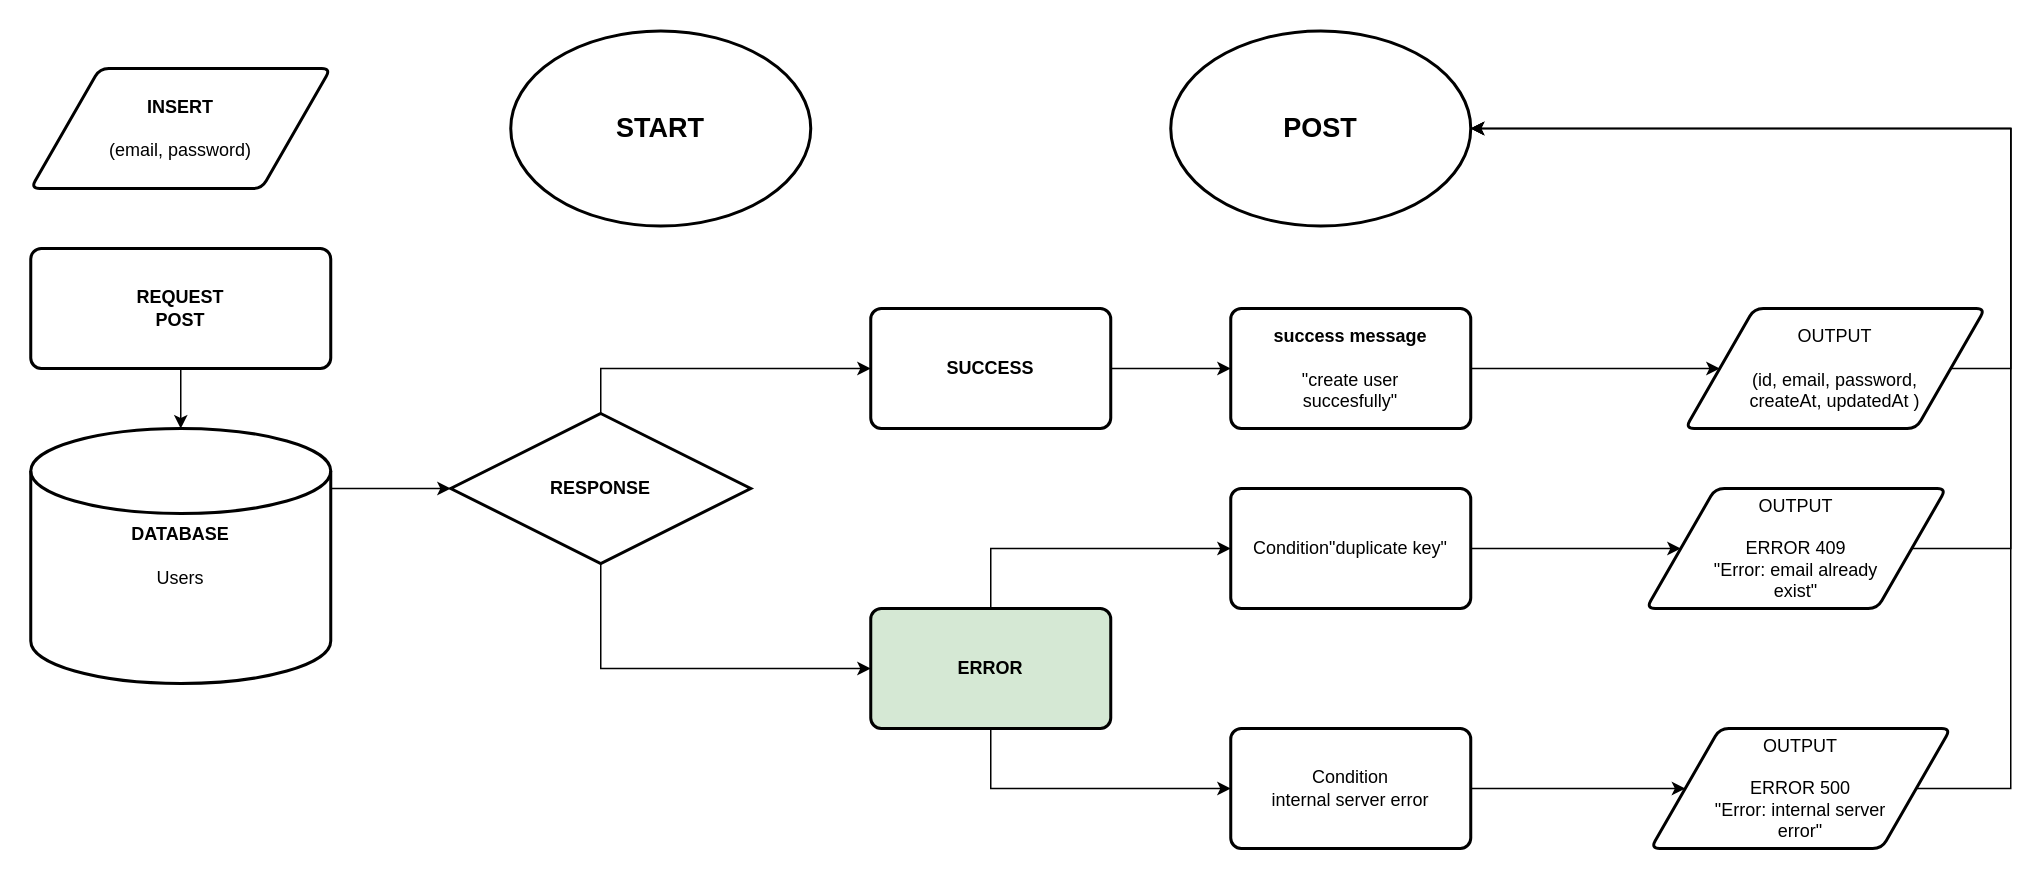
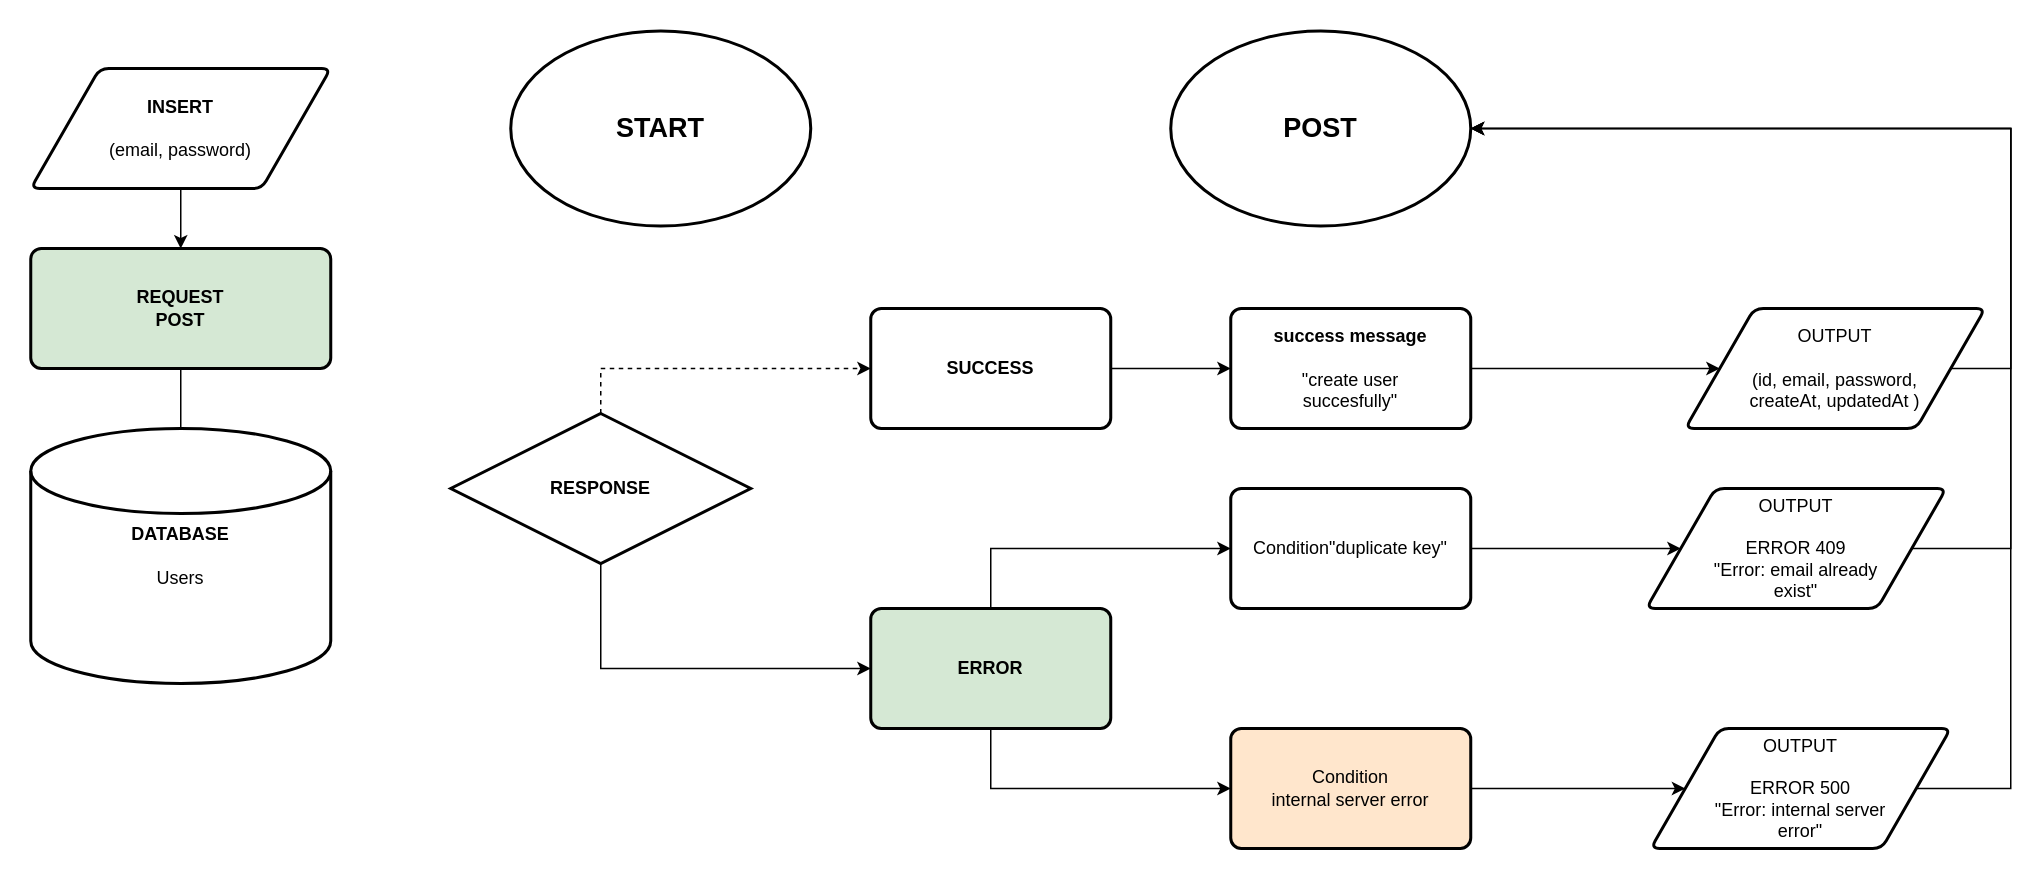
edge "INSERT (email, password)" -> "REQUEST POST": added
node "REQUEST POST": fillcolor #ffffff -> #d5e8d4
edge "RESPONSE" -> "SUCCESS": style solid -> dashed
edge "REQUEST POST" -> "DATABASE Users": arrowhead classic -> none
edge "DATABASE Users" -> "RESPONSE": removed
node "Condition internal server error": fillcolor #ffffff -> #ffe6cc
